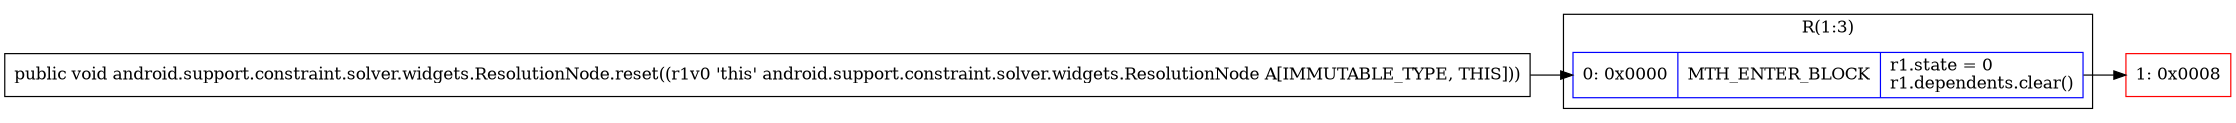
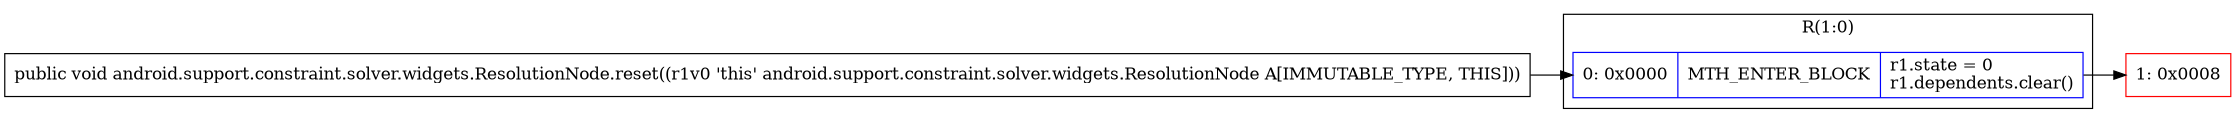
cluster "R(1:3)": label "R(1:3)" -> "R(1:0)"
